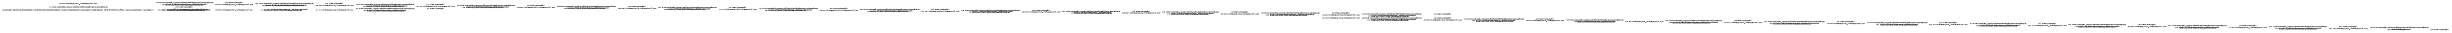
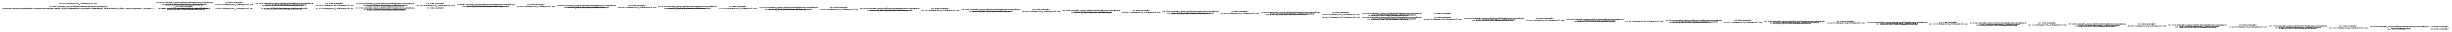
node "0: 0x0000": text "MTH_ENTER_BLOCK" -> "MTH_ENTER_CLASS"
node "103: 0x0155": added
